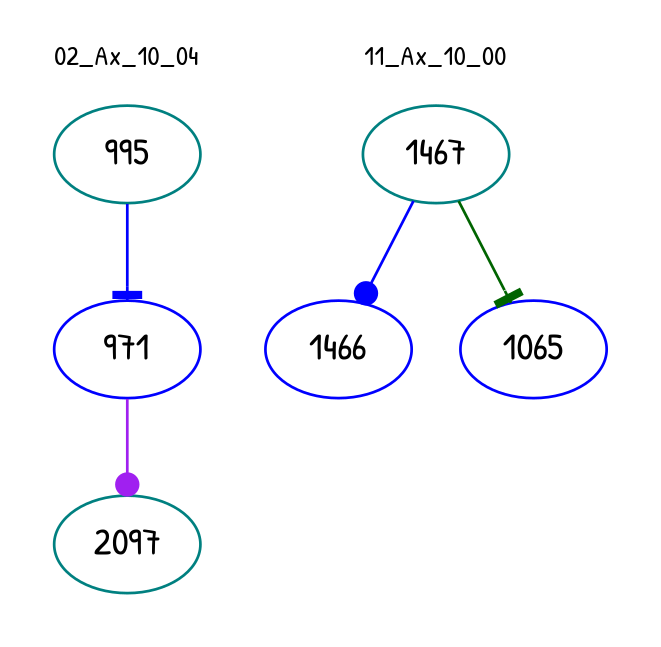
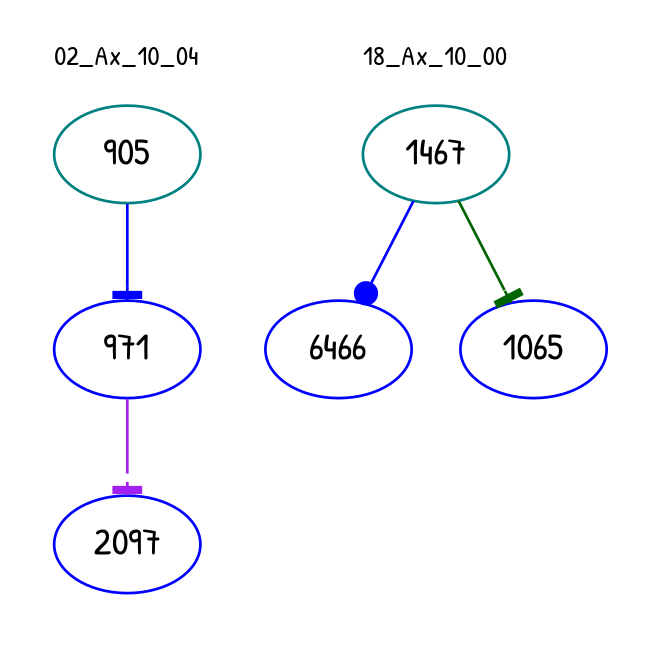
cluster "11_Ax_10_00": label "11_Ax_10_00" -> "18_Ax_10_00"
node "995": label "995" -> "905"
node "1466": label "1466" -> "6466"
edge "971" -> "2097": arrowhead dot -> tee
node "2097": color teal -> blue
